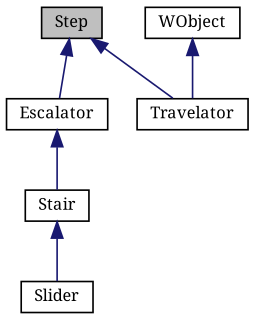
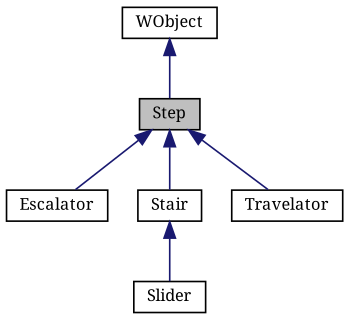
edge "Travelator" -> "WObject": now "Step" -> "WObject"
edge "Stair" -> "Escalator": now "Stair" -> "Step"
